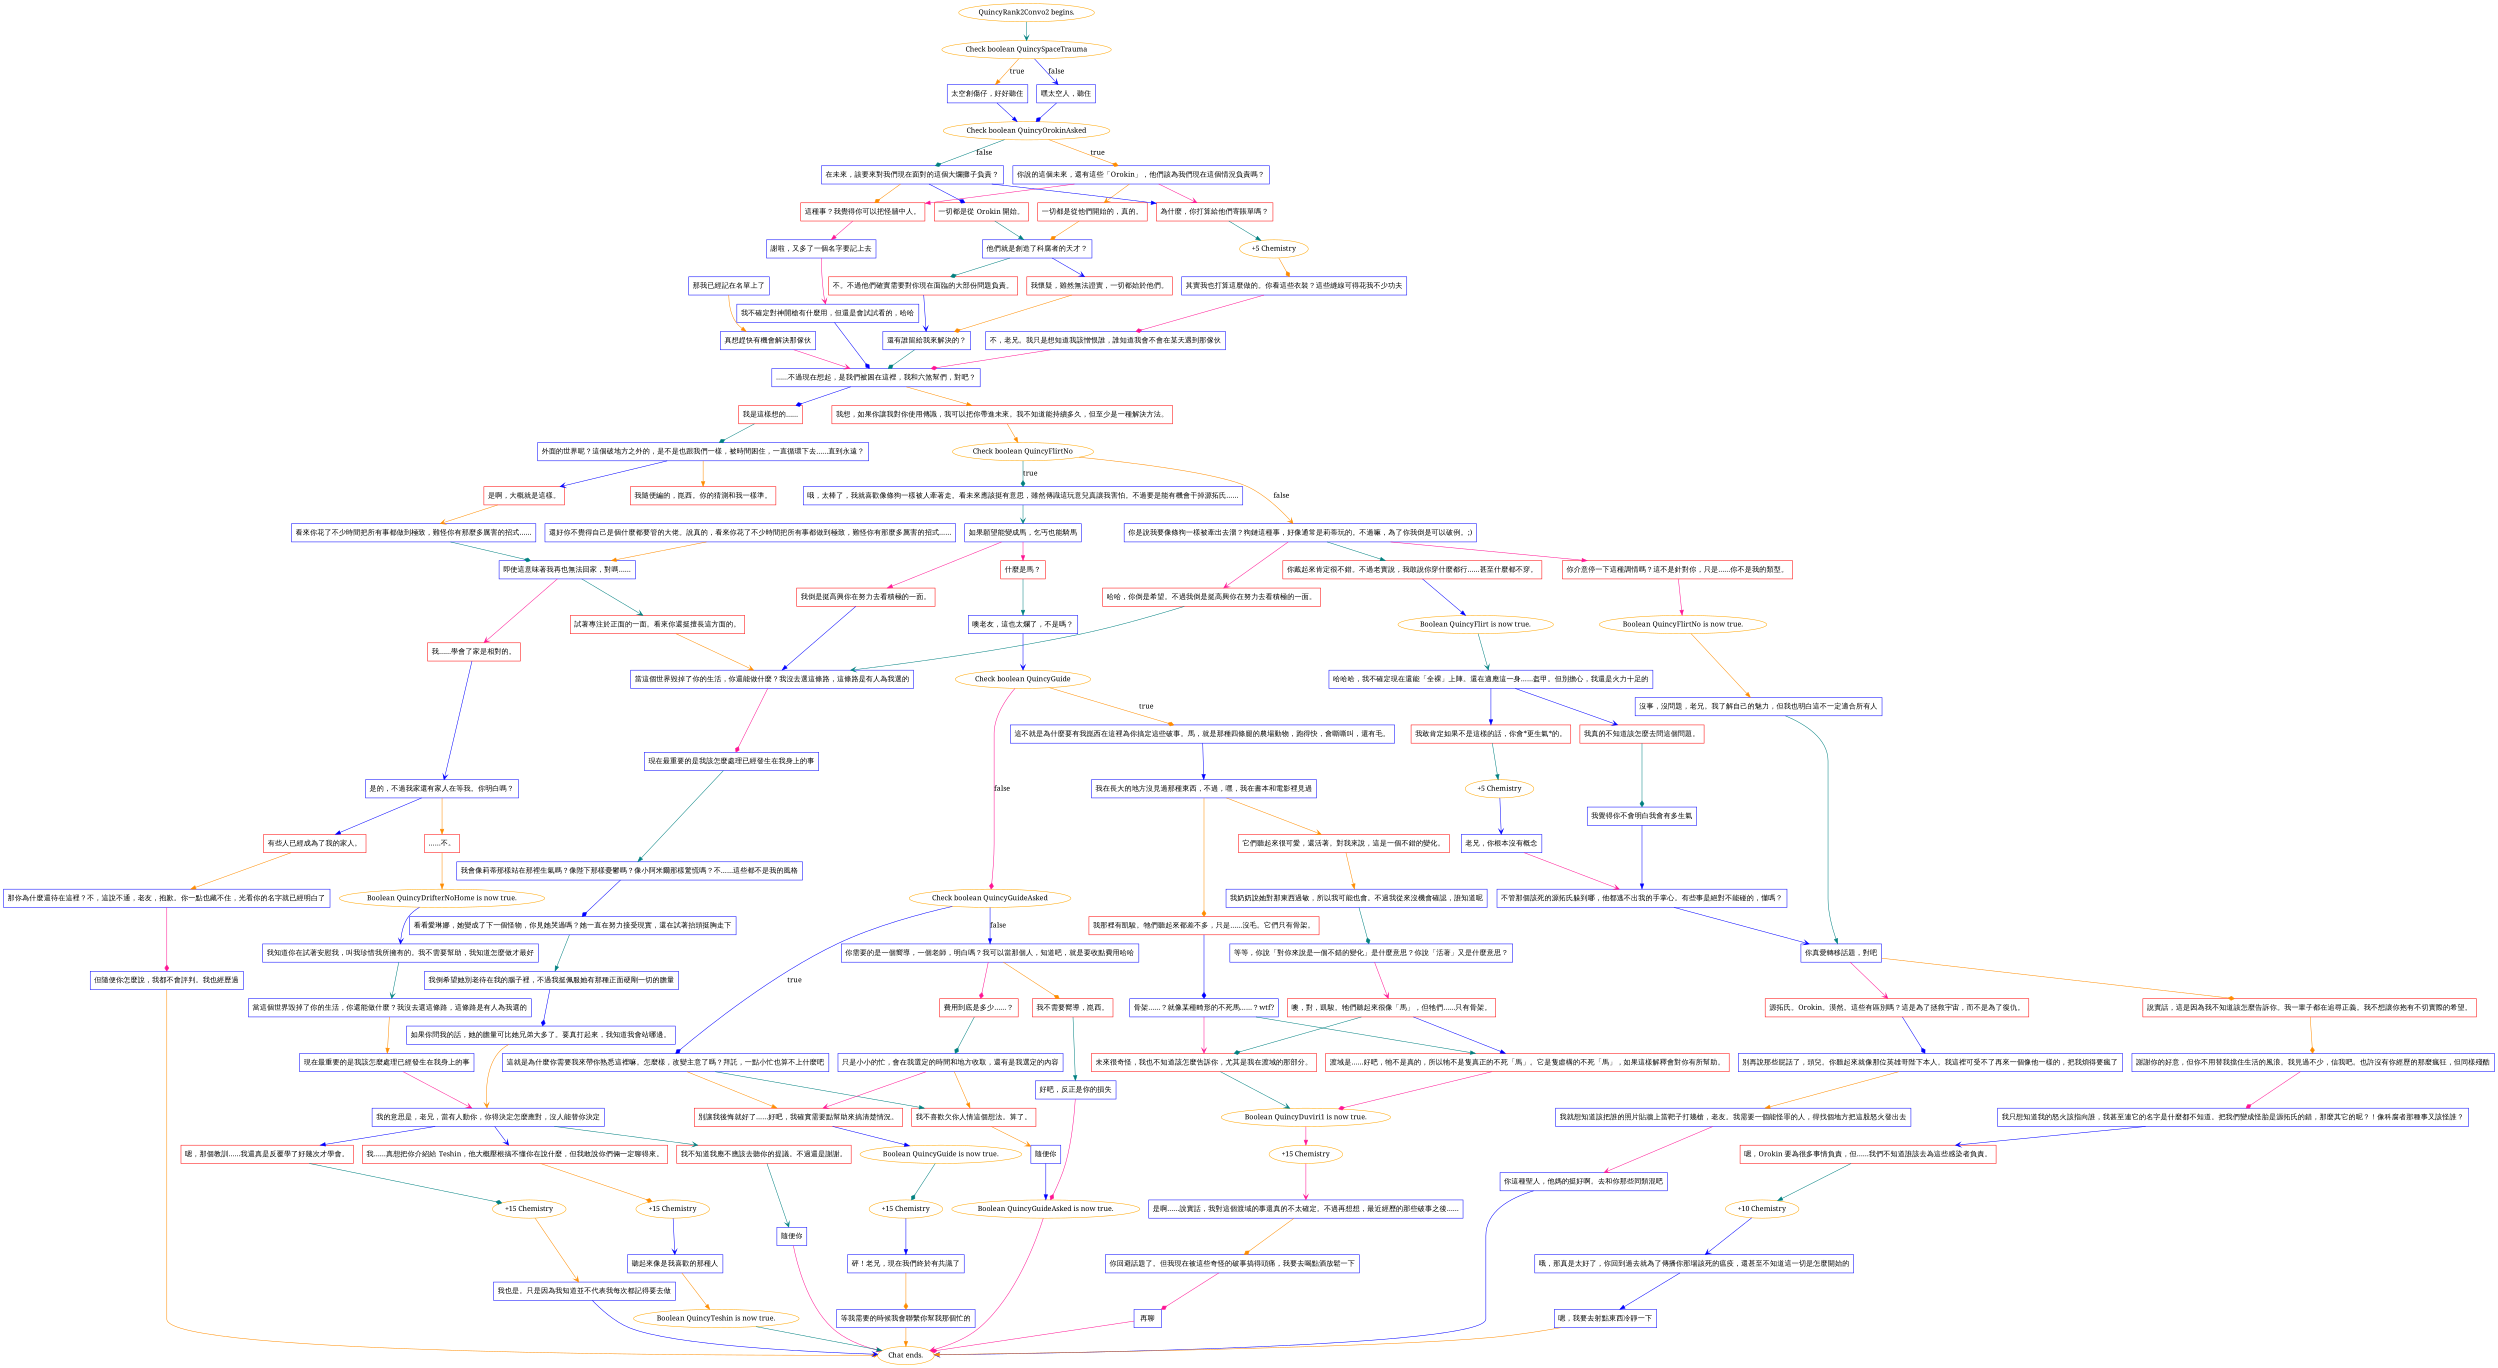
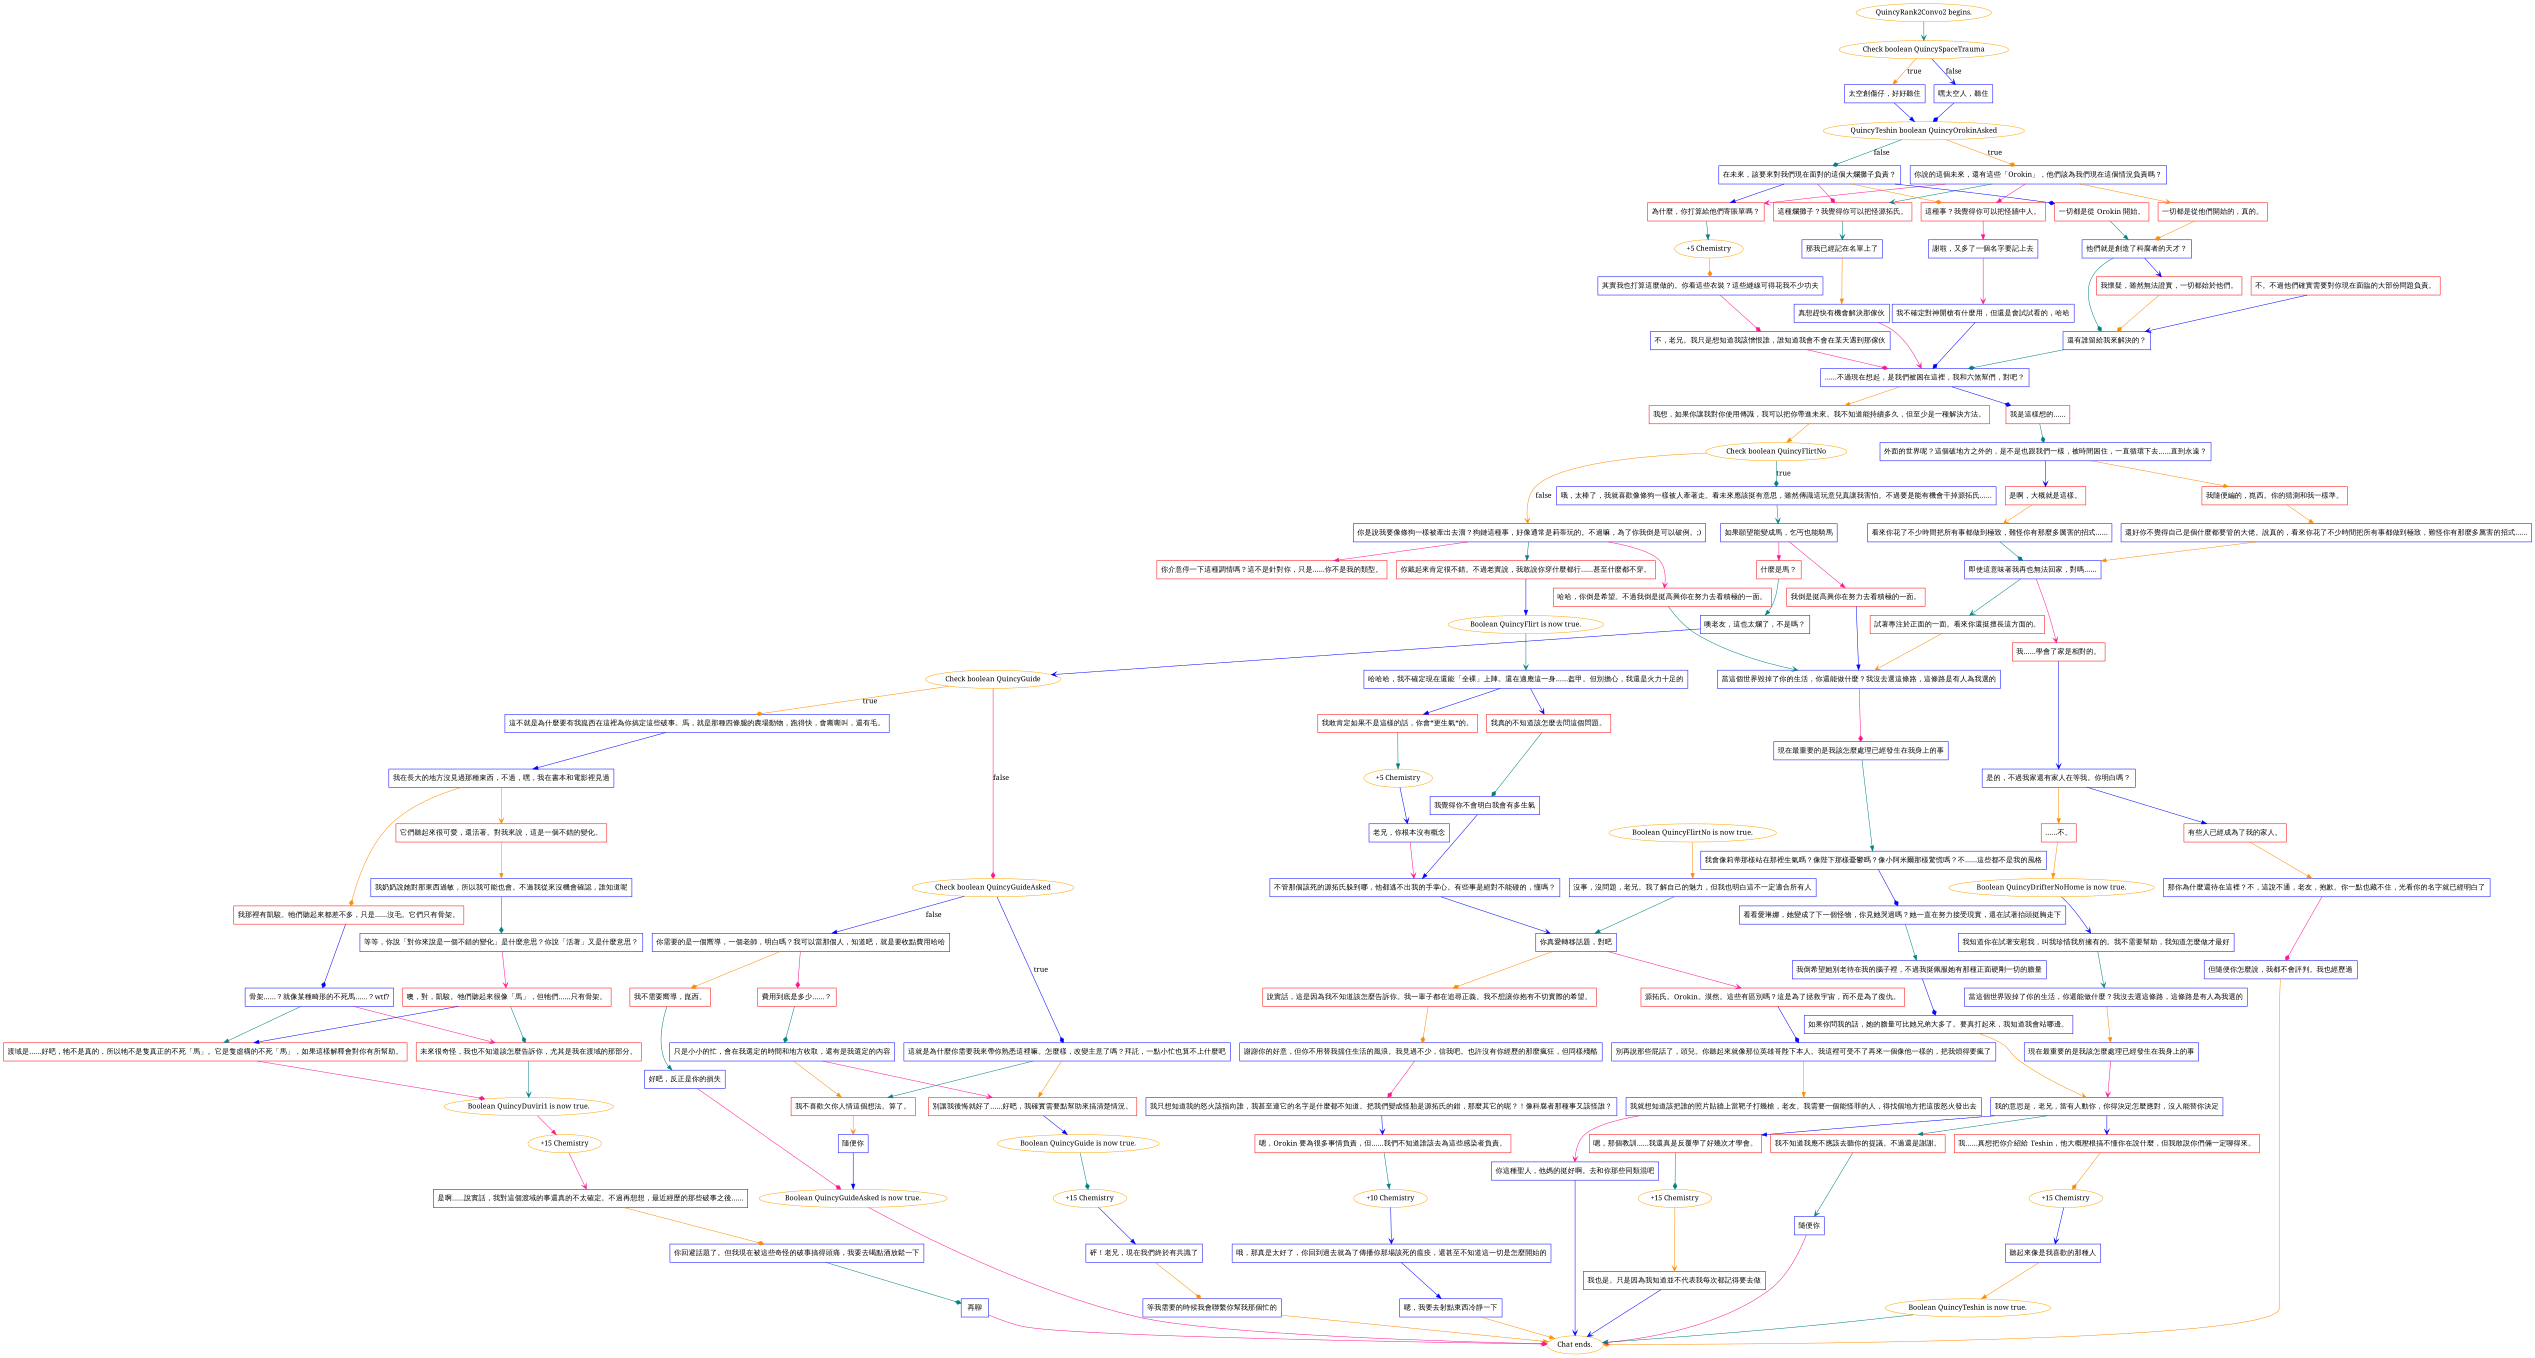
node "Check boolean QuincyOrokinAsked": label "Check boolean QuincyOrokinAsked" -> "QuincyTeshin boolean QuincyOrokinAsked"
node "這種爛攤子？我覺得你可以把怪源拓氏。": added
edge "他們就是創造了科腐者的天才？" -> "不。不過他們確實需要對你現在面臨的大部份問題負責。": now "他們就是創造了科腐者的天才？" -> "還有誰留給我來解決的？"
edge "我隨便編的，崑西。你的猜測和我一樣準。" -> "還好你不覺得自己是個什麼都要管的大佬。說真的，看來你花了不少時間把所有事都做到極致，難怪你有那麼多厲害的招式……": added
edge "你介意停一下這種調情嗎？這不是針對你，只是……你不是我的類型。" -> "Boolean QuincyFlirtNo is now true.": removed
edge "我的意思是，老兄，當有人動你，你得決定怎麼應對，沒人能替你決定" -> "我不知道我應不應該去聽你的提議。不過還是謝謝。": arrowhead vee -> normal
edge "你回避話題了。但我現在被這些奇怪的破事搞得頭痛，我要去喝點酒放鬆一下" -> "再聊": color deeppink -> teal
